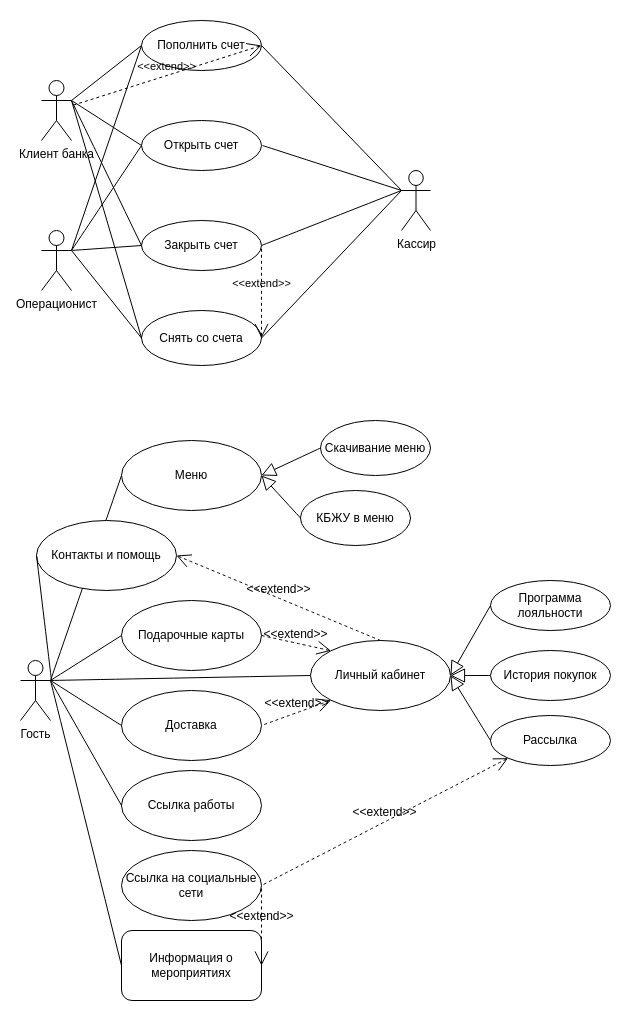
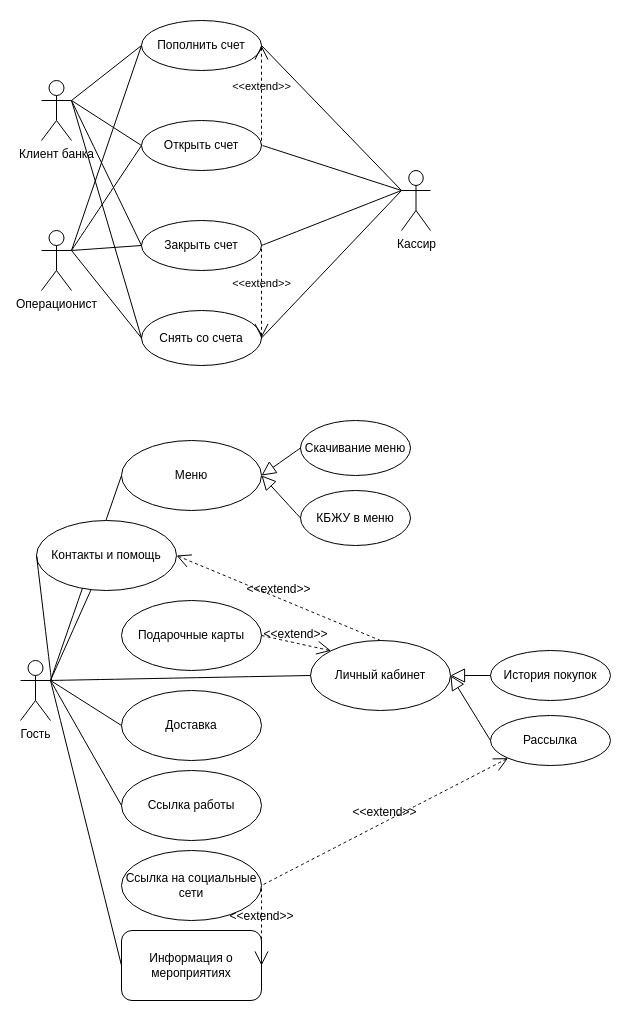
edge "Клиент банка" -> "Пополнить счет": now "Открыть счет" -> "Пополнить счет"
node "Скачивание меню": moved (376, 448) -> (356, 448)
node "Программа лояльности": removed
edge "Программа лояльности" -> "Личный кабинет": removed
edge "Подарочные карты" -- "Гость": now "Контакты и помощь" -- "Гость"
edge "Доставка" -> "Личный кабинет": removed, label "<<extend>>"
